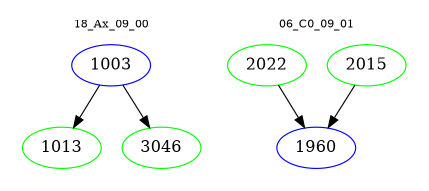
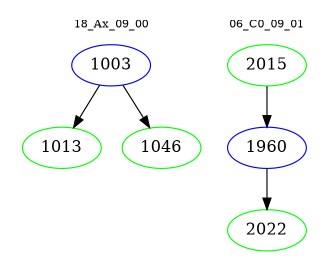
edge "2022" -> "1960": reversed
node "3046": label "3046" -> "1046"
